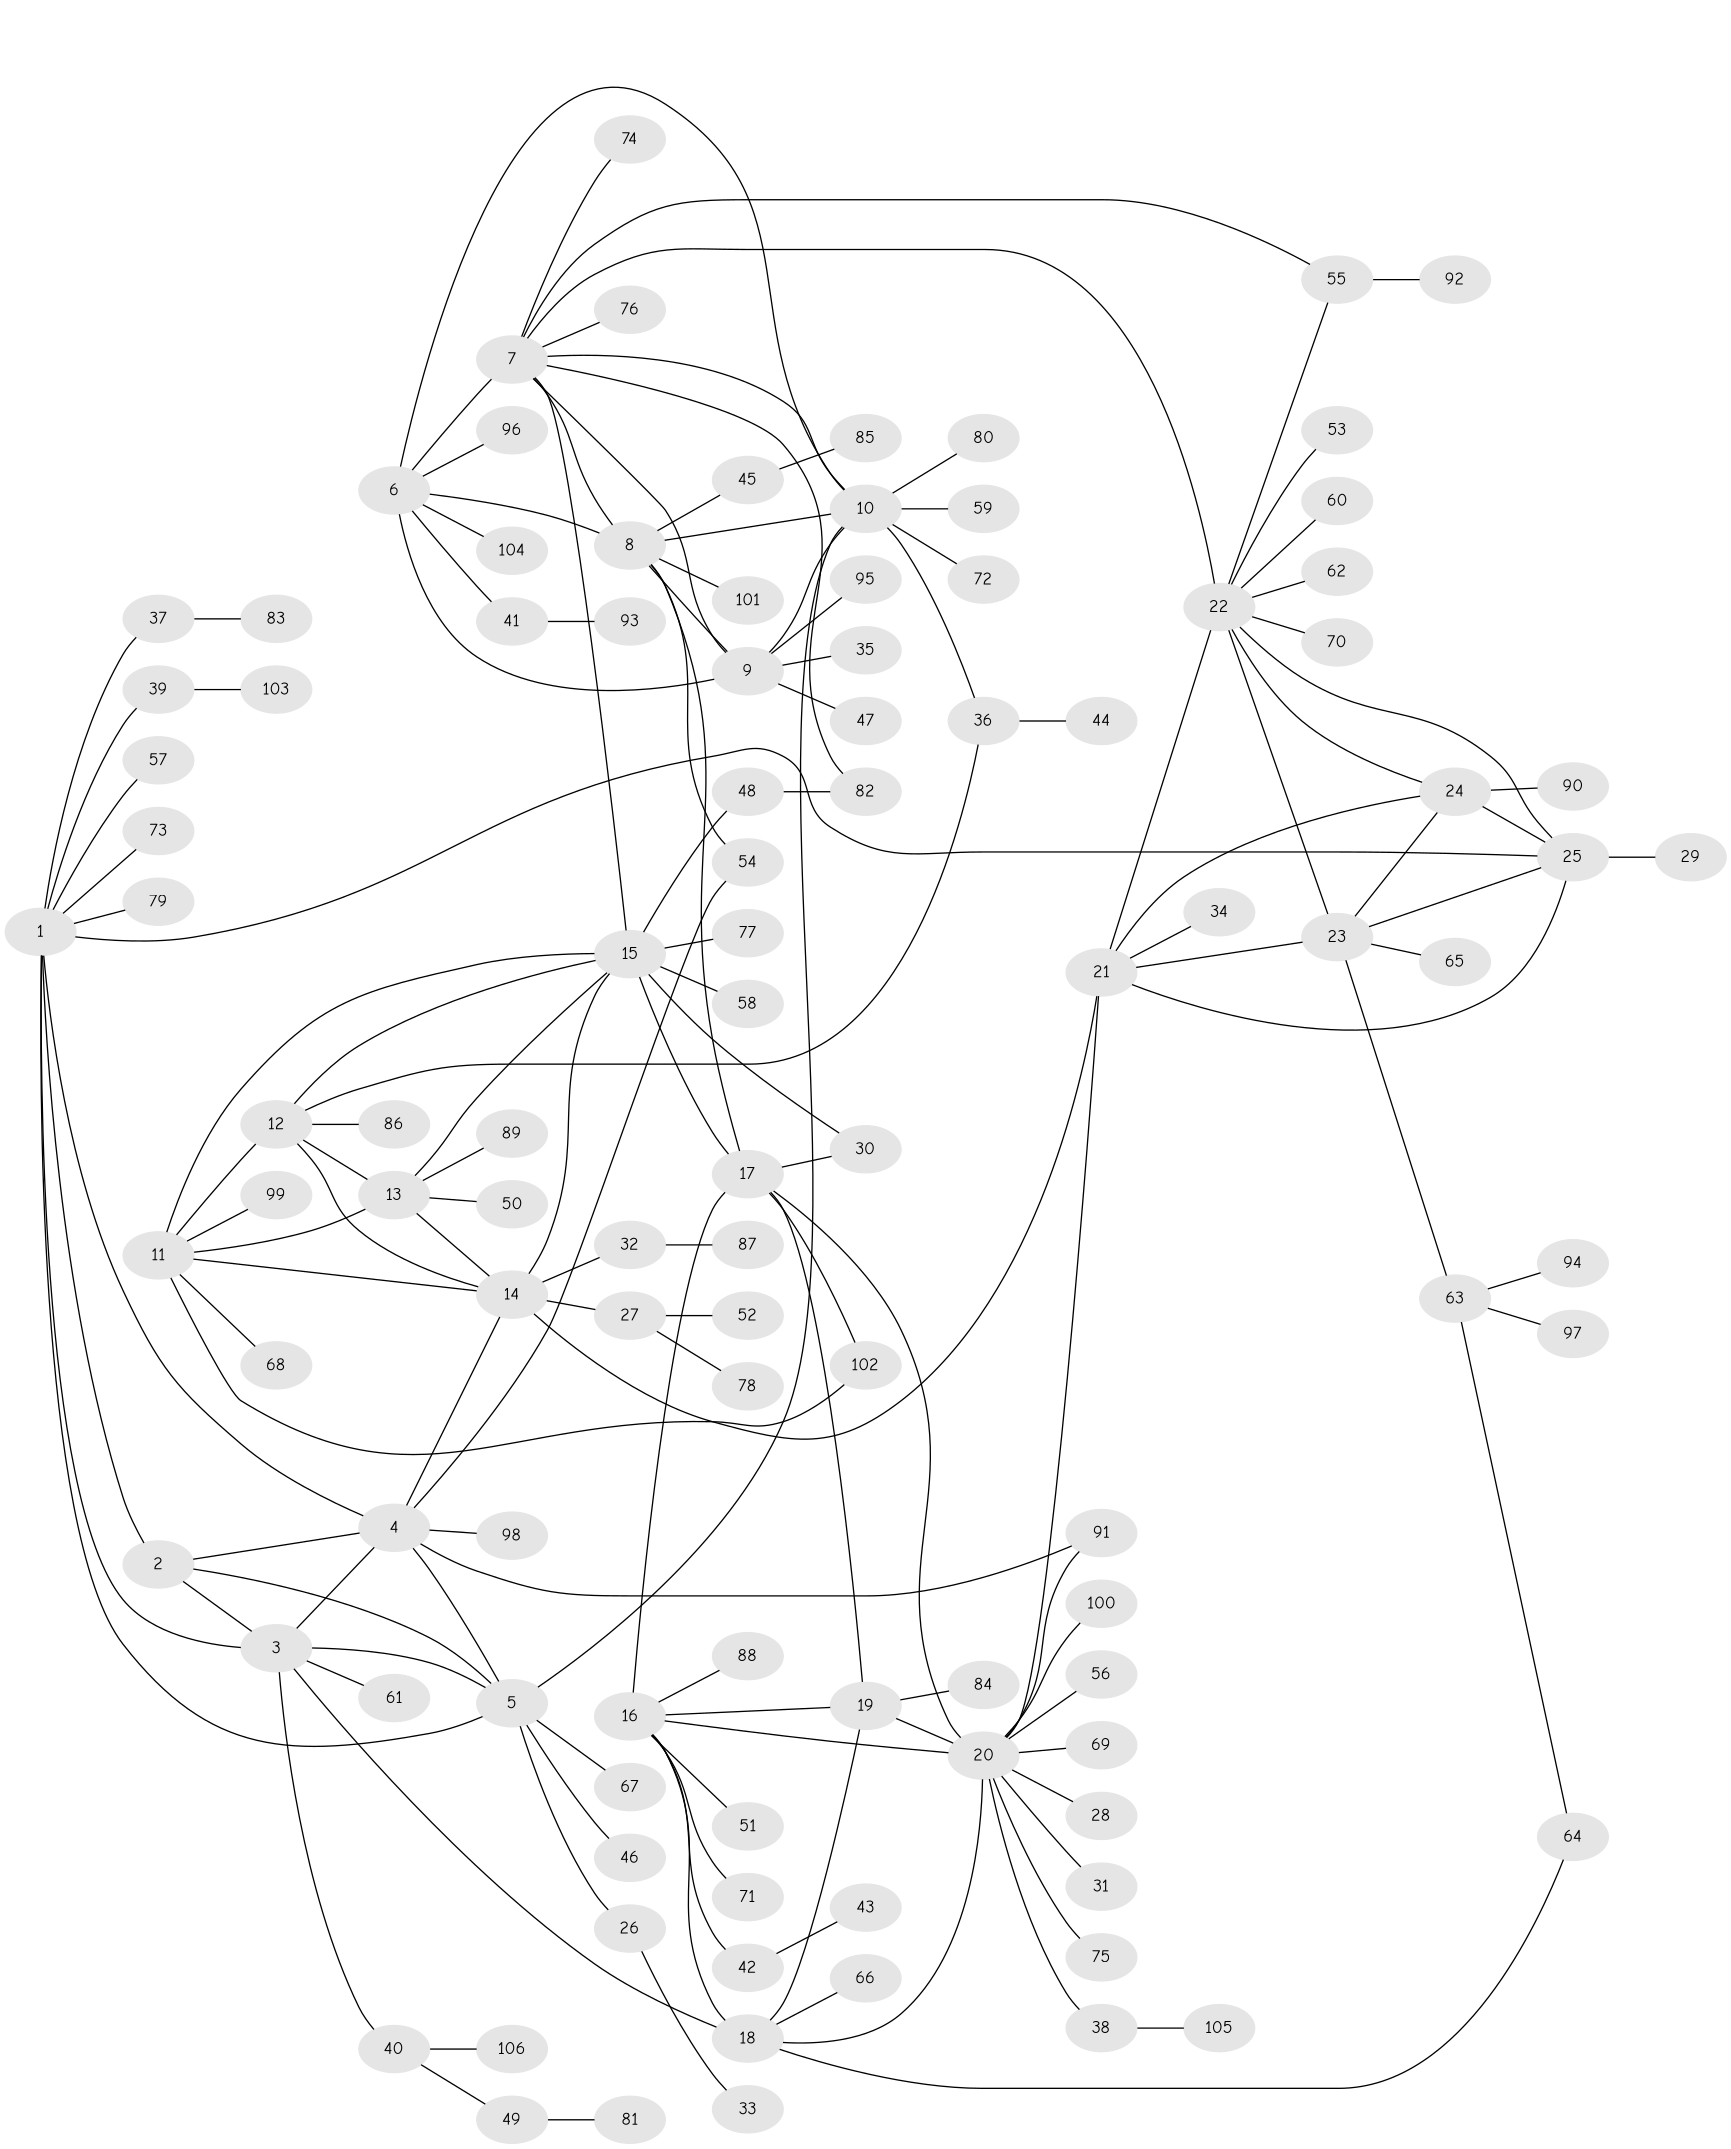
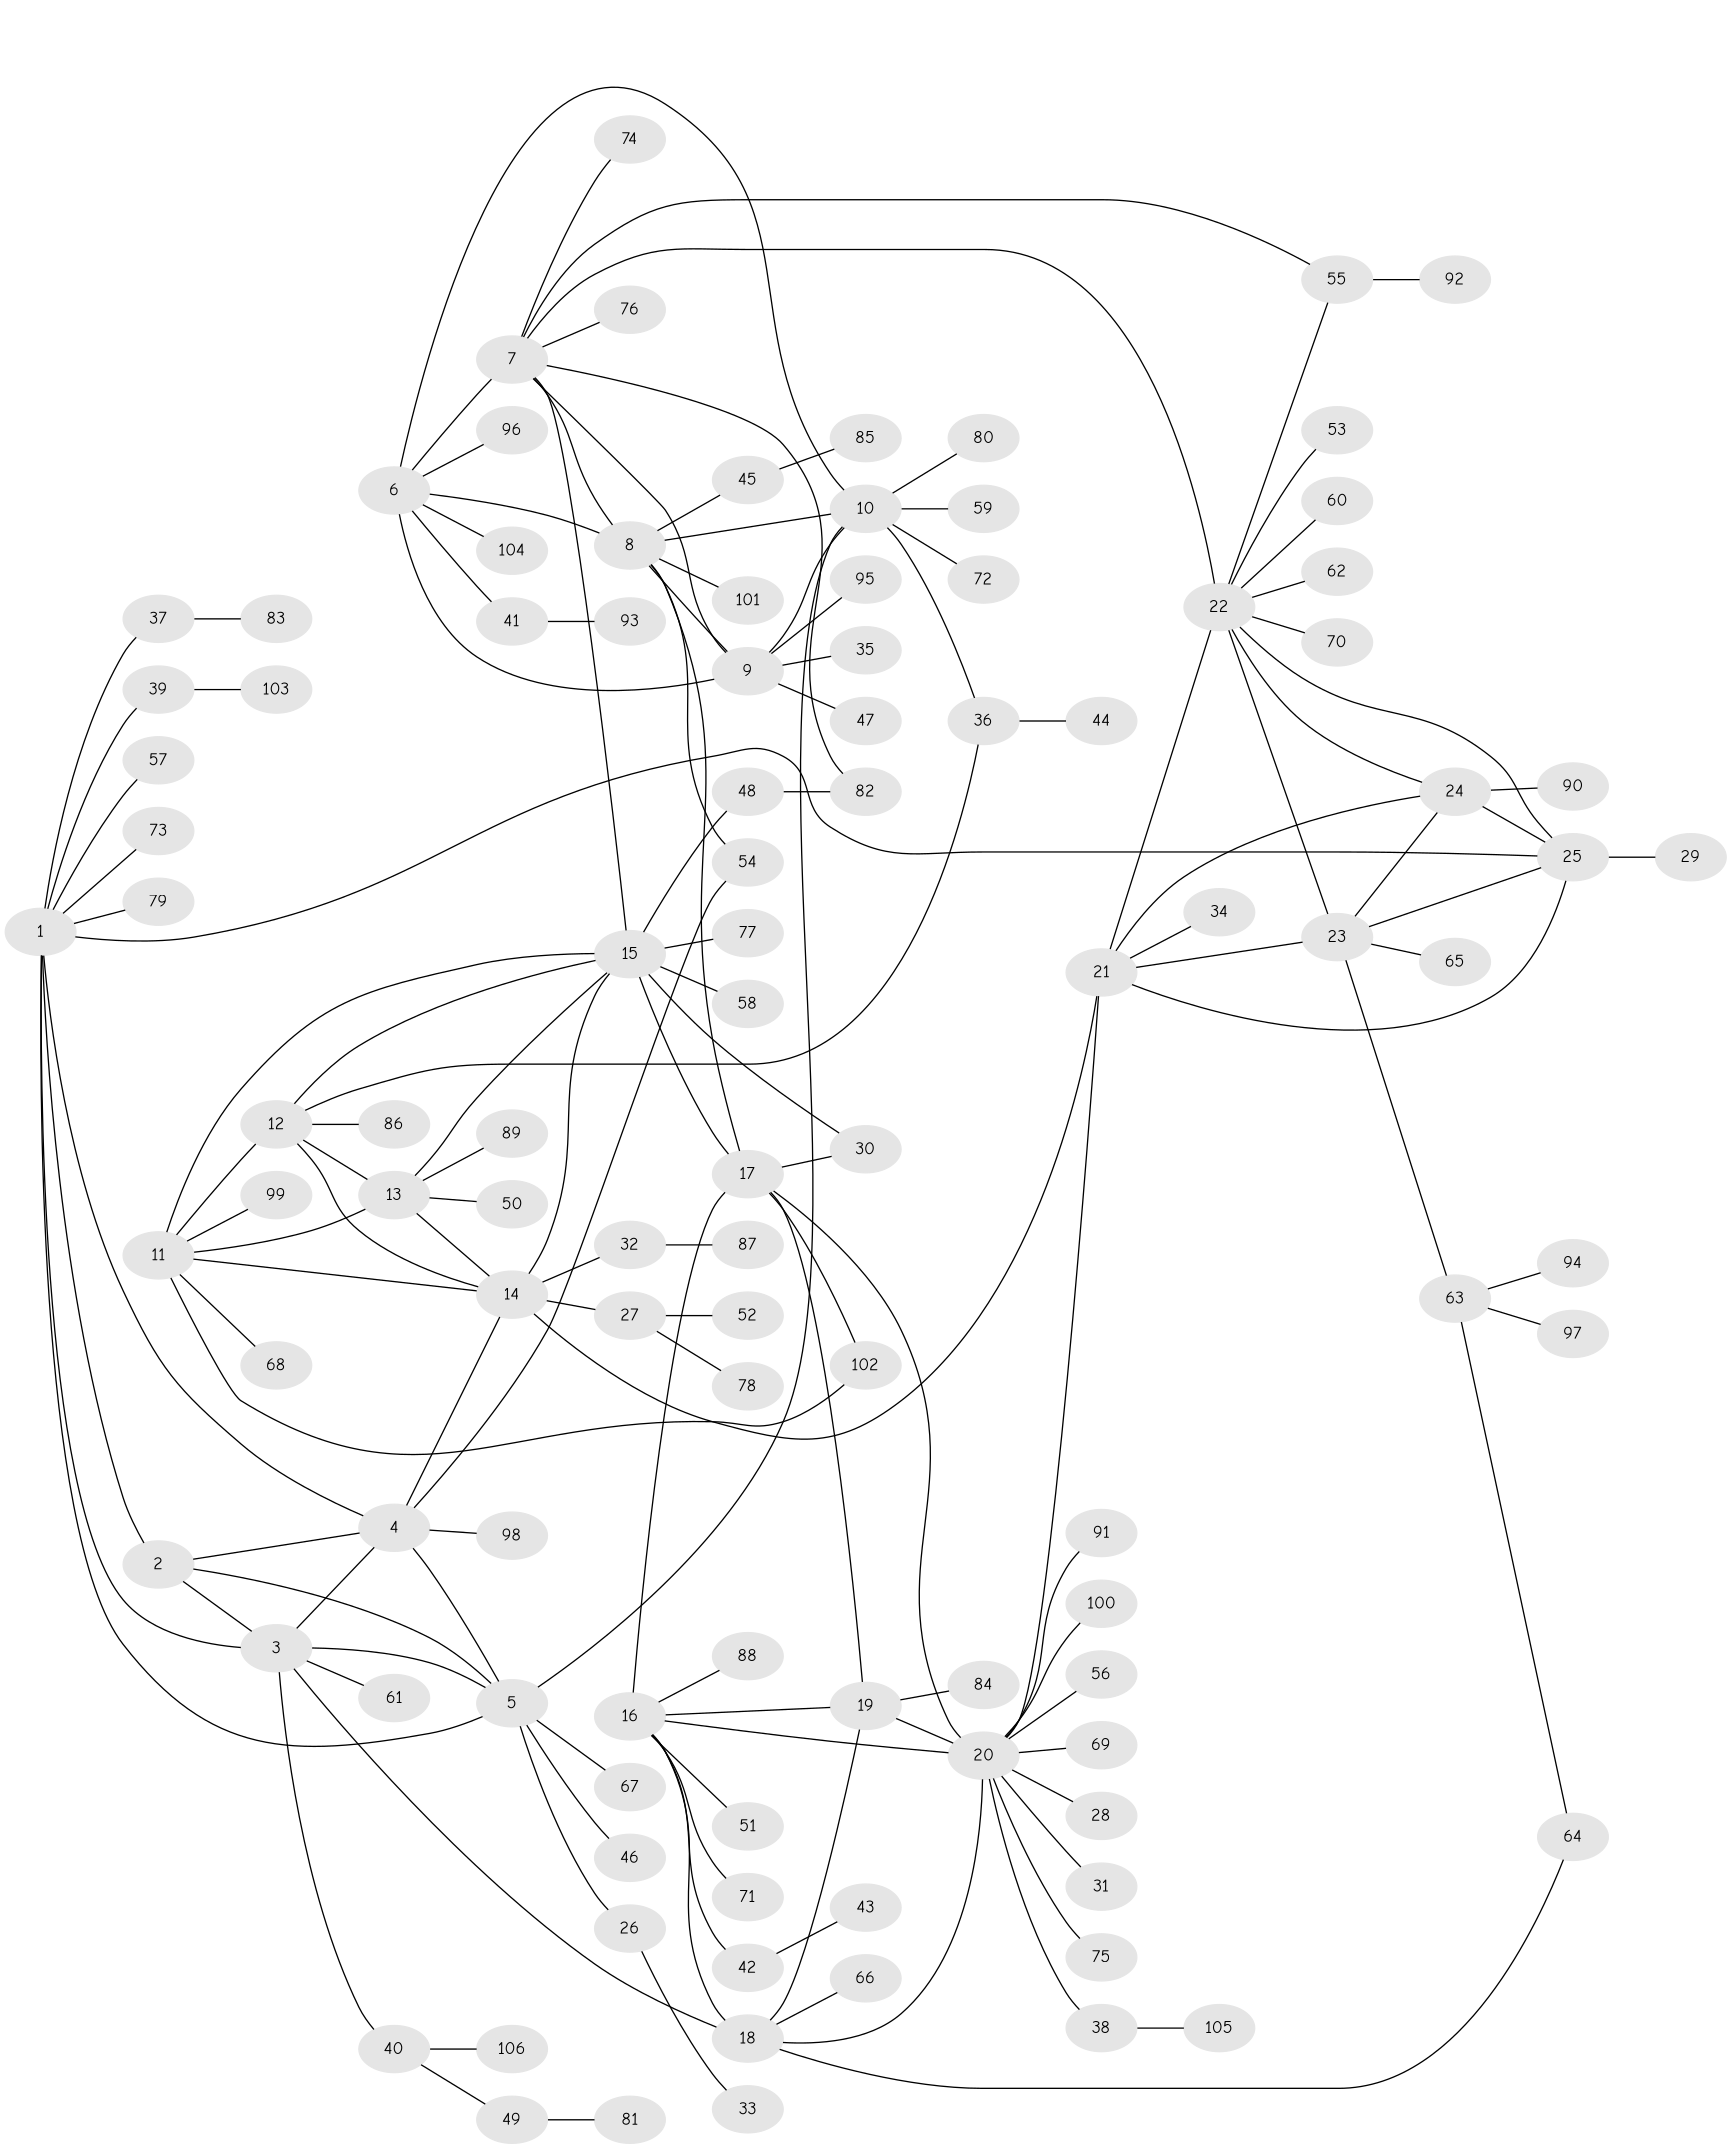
edge "7" -- "10": removed
edge "4" -- "91": removed
